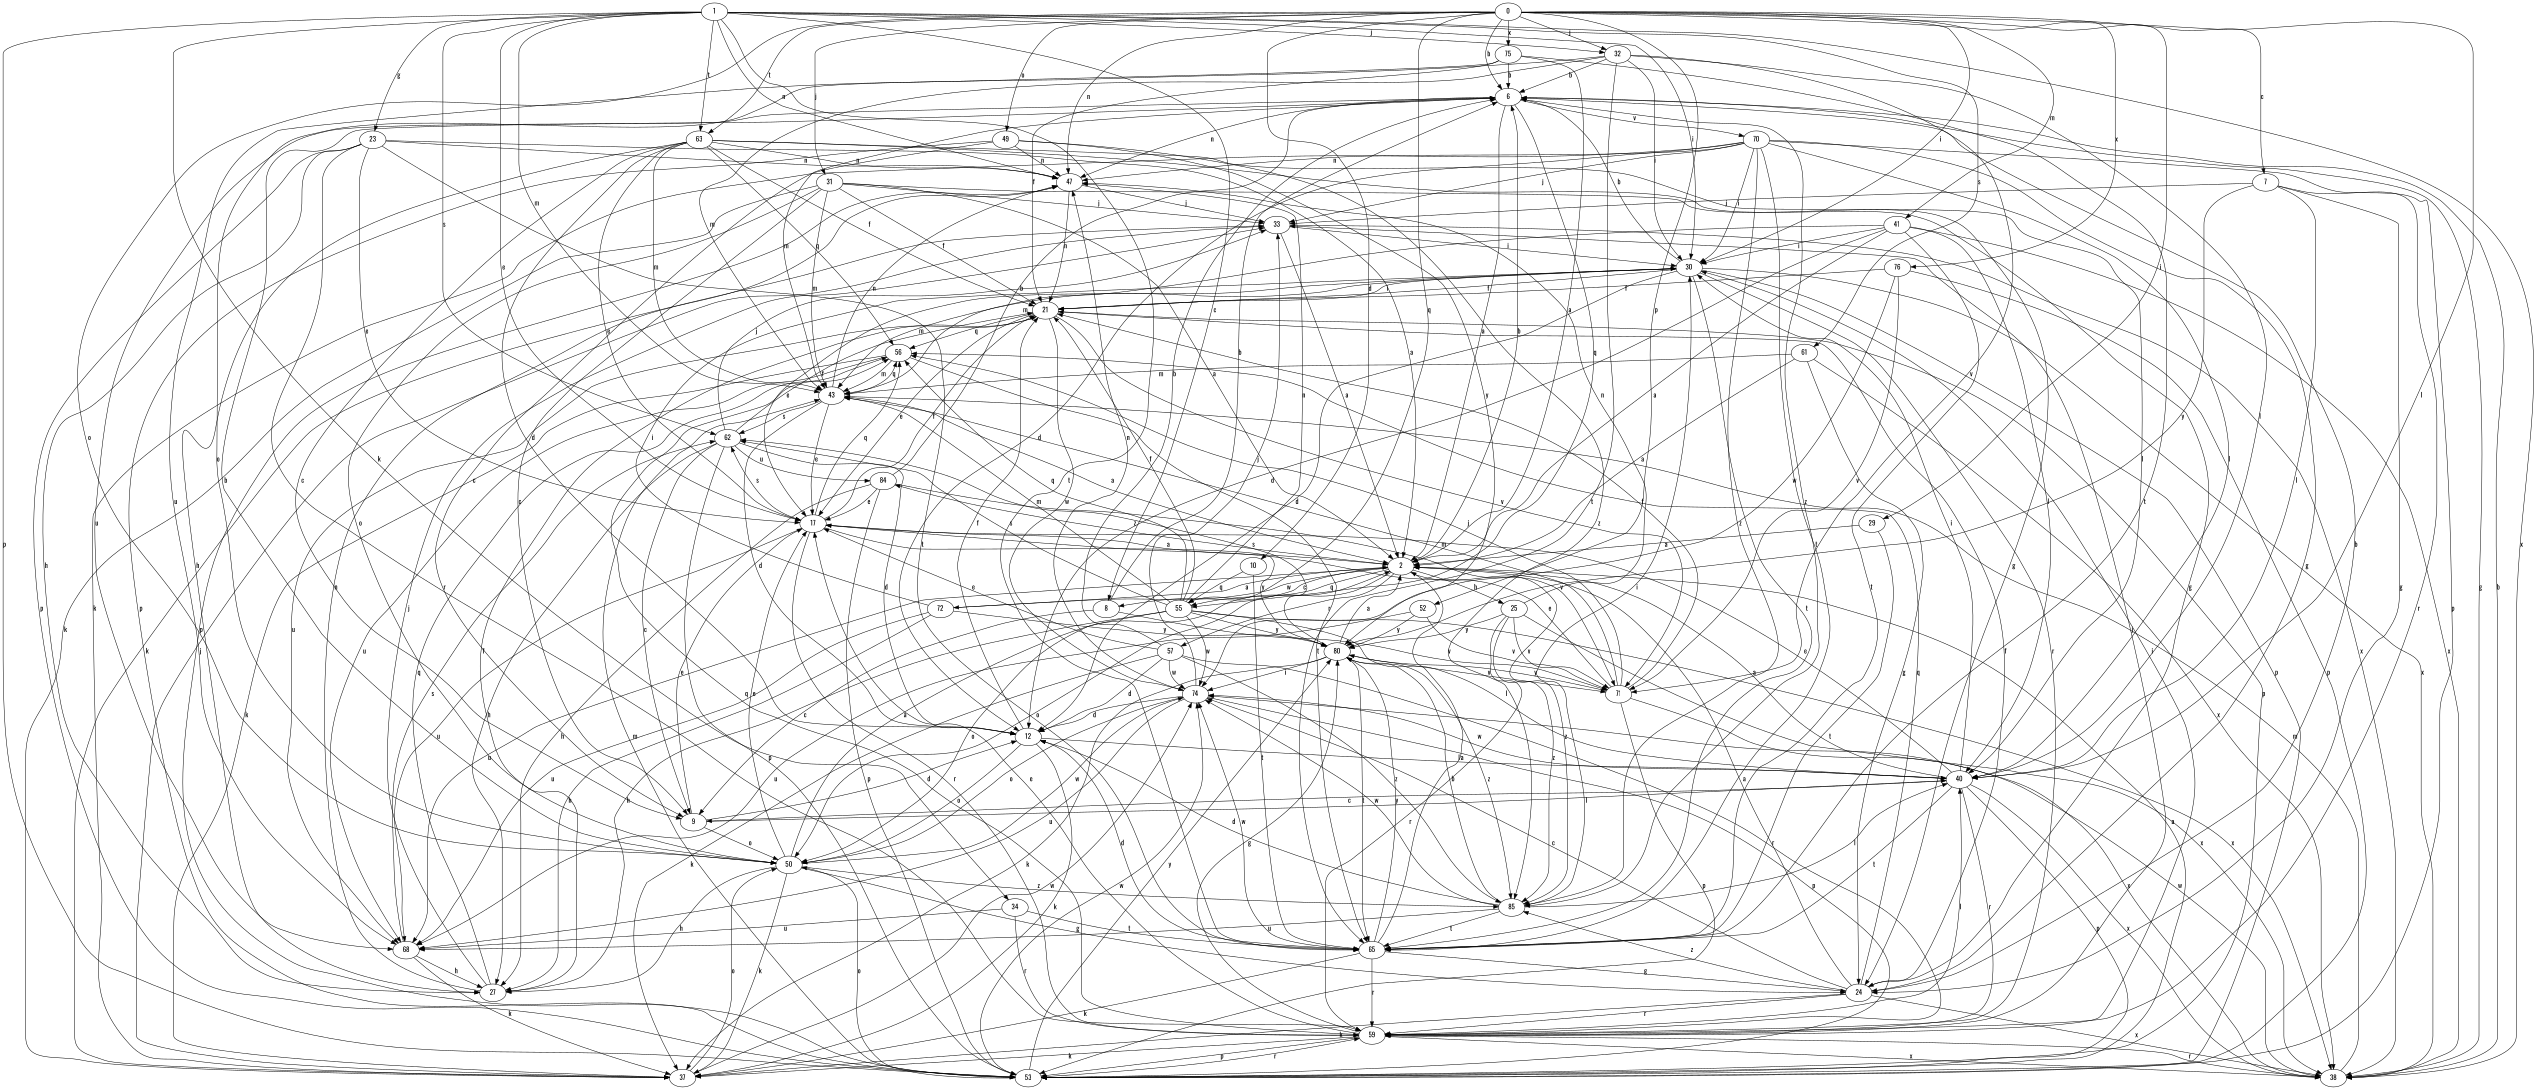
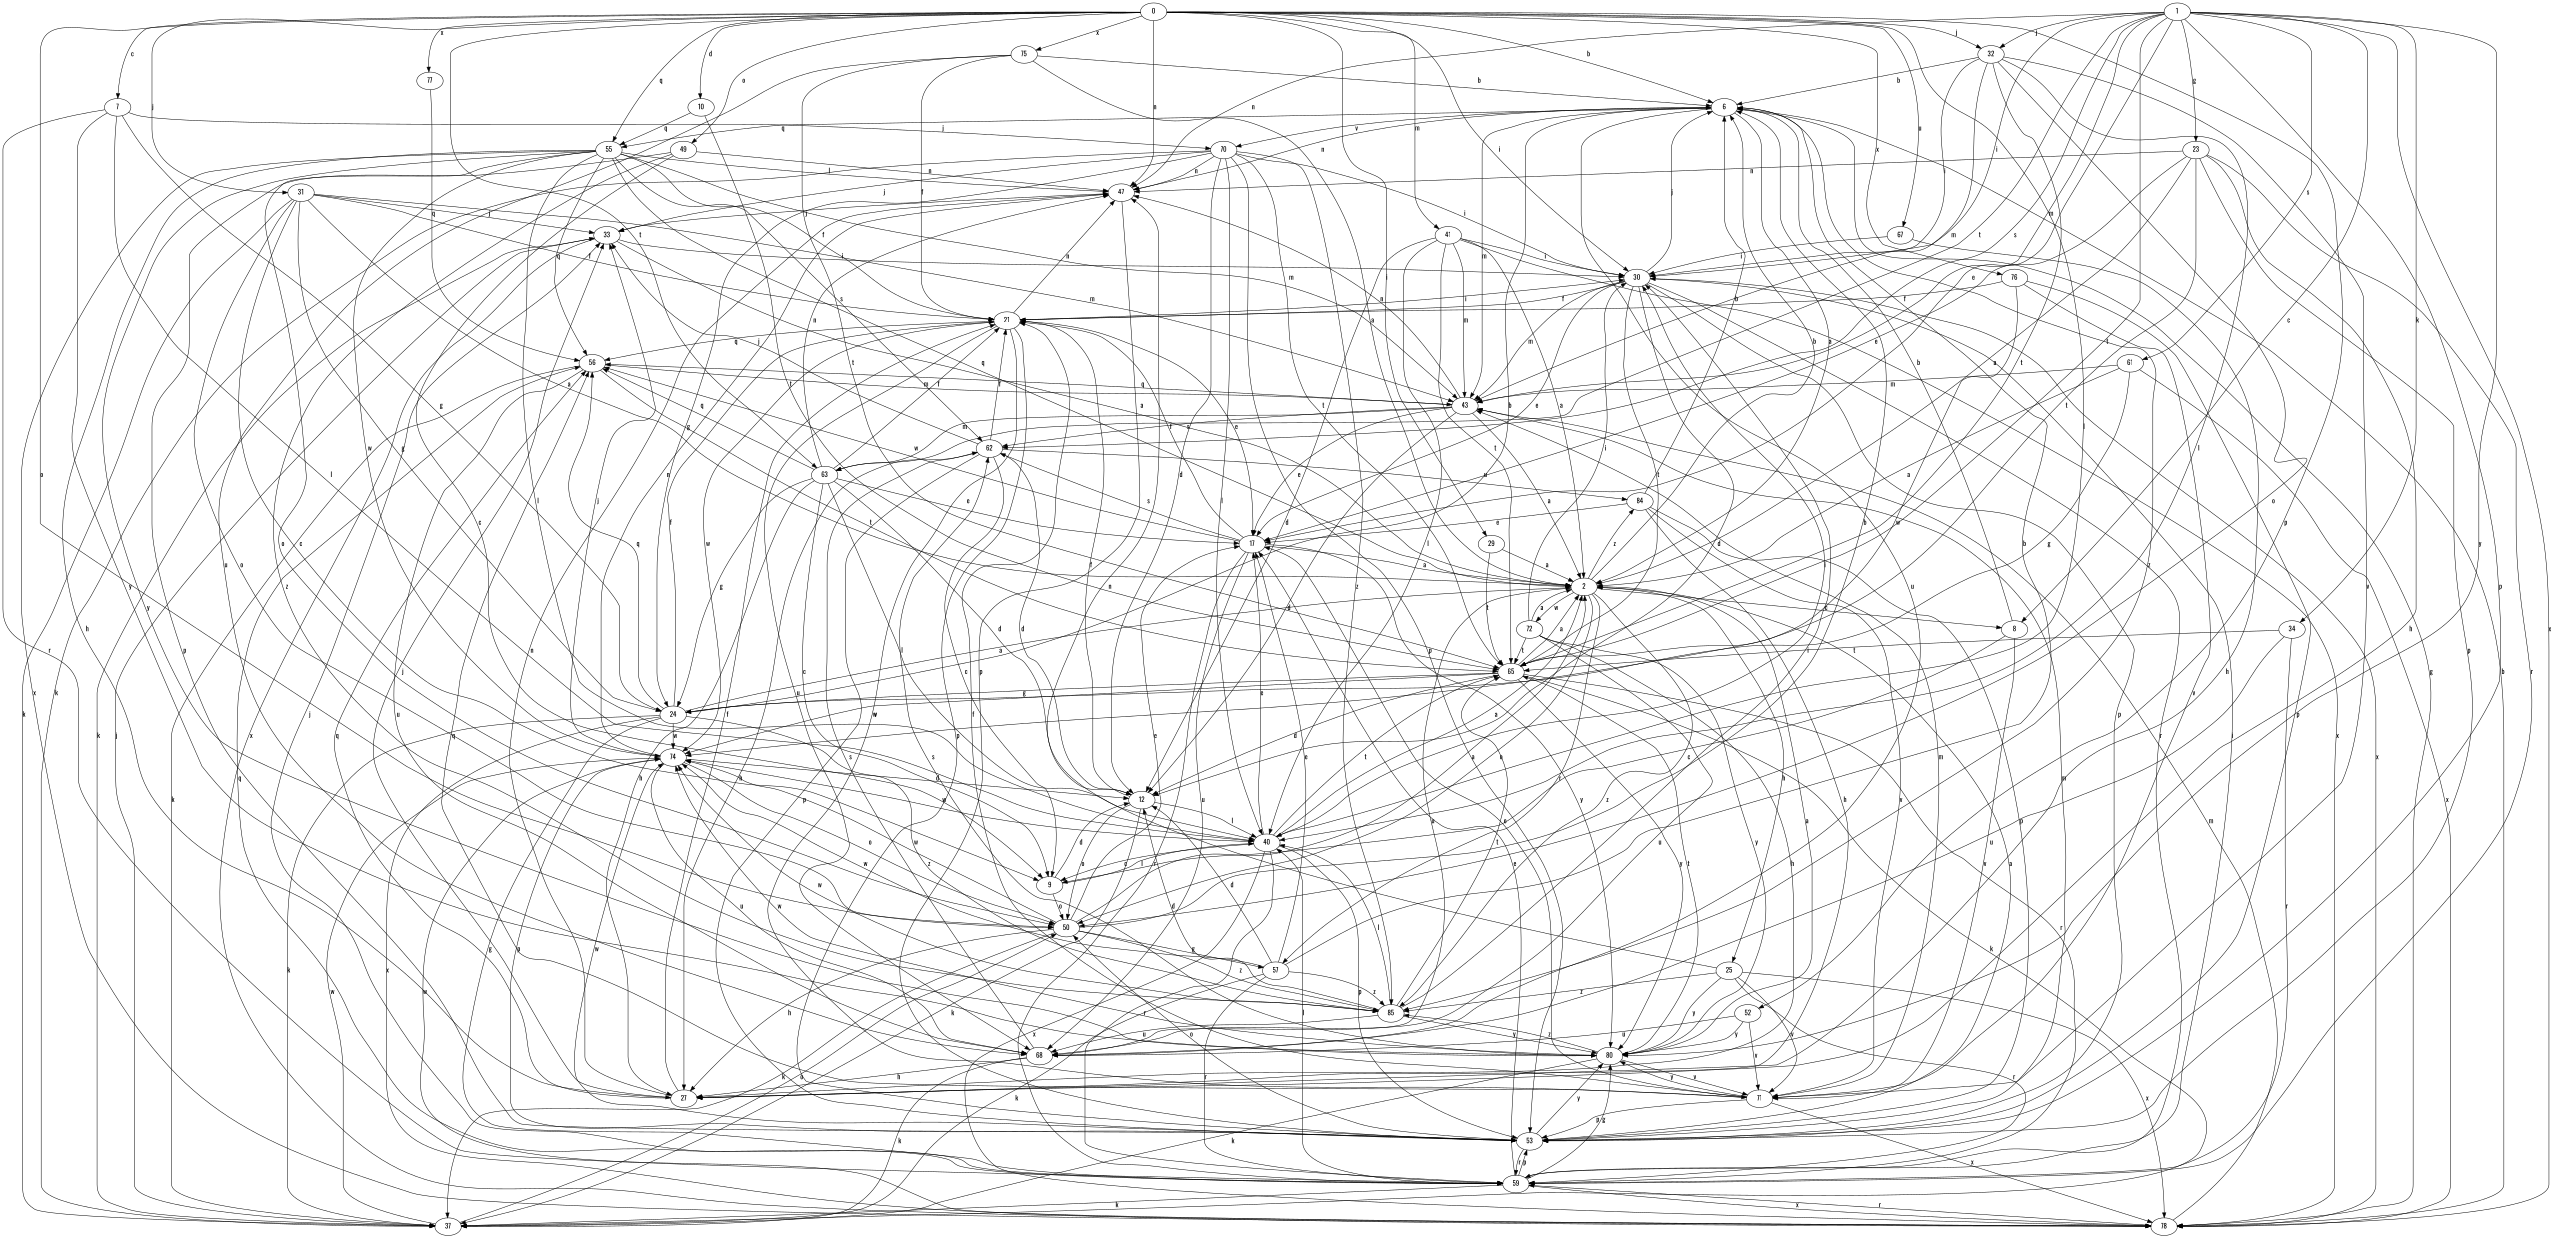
node "77": added
edge "30" -> "6": label "b" -> "j"
edge "7" -> "33": now "7" -> "70"
node "67": added
edge "47" -> "21": reversed
edge "49" -> "80": now "1" -> "80"
edge "63" -> "43": reversed
edge "55" -> "47": label "n" -> "l"
edge "17" -> "56": label "q" -> "w"
edge "71" -> "56": label "j" -> "q"
edge "2" -> "55": reversed
edge "9" -> "17": removed, label "e"
edge "72" -> "65": added, label "t"
edge "80" -> "74": label "i" -> "w"
edge "85" -> "80": label "b" -> "y"
edge "24" -> "74": label "c" -> "w"
edge "50" -> "24": now "50" -> "57"
edge "24" -> "59": label "r" -> "g"
node "38": label "38" -> "78"
